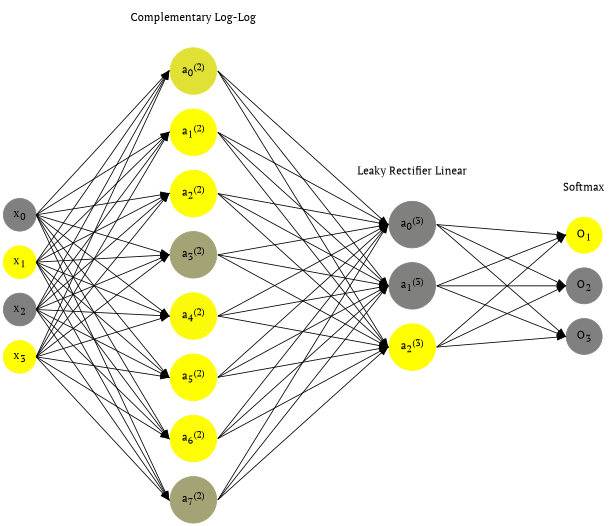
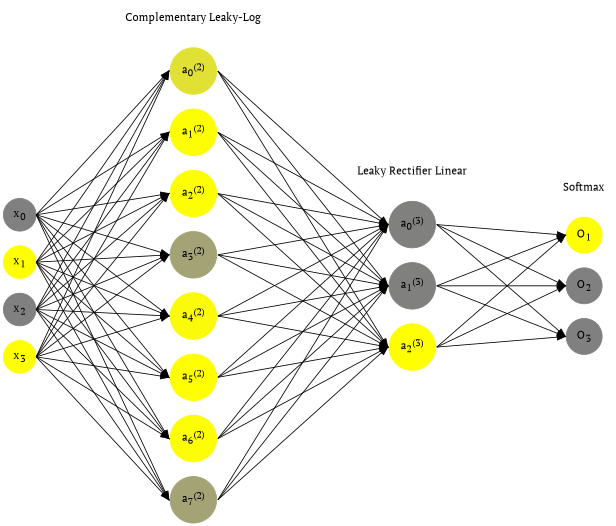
node "Complementary Log-Log": label "Complementary Log-Log" -> "Complementary Leaky-Log"
